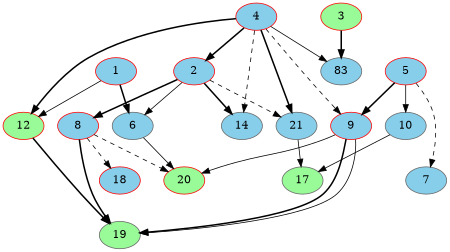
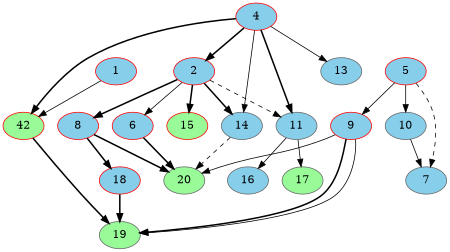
node "3": removed
edge "4" -> "14": style dashed -> solid
edge "4" -> "9": removed
node "83": label "83" -> "13"
edge "1" -> "6": removed
edge "5" -> "9": style bold -> solid
node "12": label "12" -> "42"
node "6": color gray40 -> red
node "15": added
node "21": label "21" -> "11"
edge "8" -> "18": style dashed -> bold
edge "6" -> "20": style solid -> bold
edge "10" -> "17": now "10" -> "7"
edge "8" -> "20": style dashed -> bold
edge "14" -> "20": added
edge "8" -> "19": now "18" -> "19"
node "20": color red -> gray40
node "16": added
